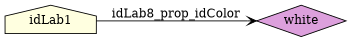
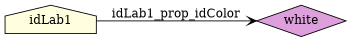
edge "idLab1" -> "white": label "idLab8_prop_idColor" -> "idLab1_prop_idColor"
